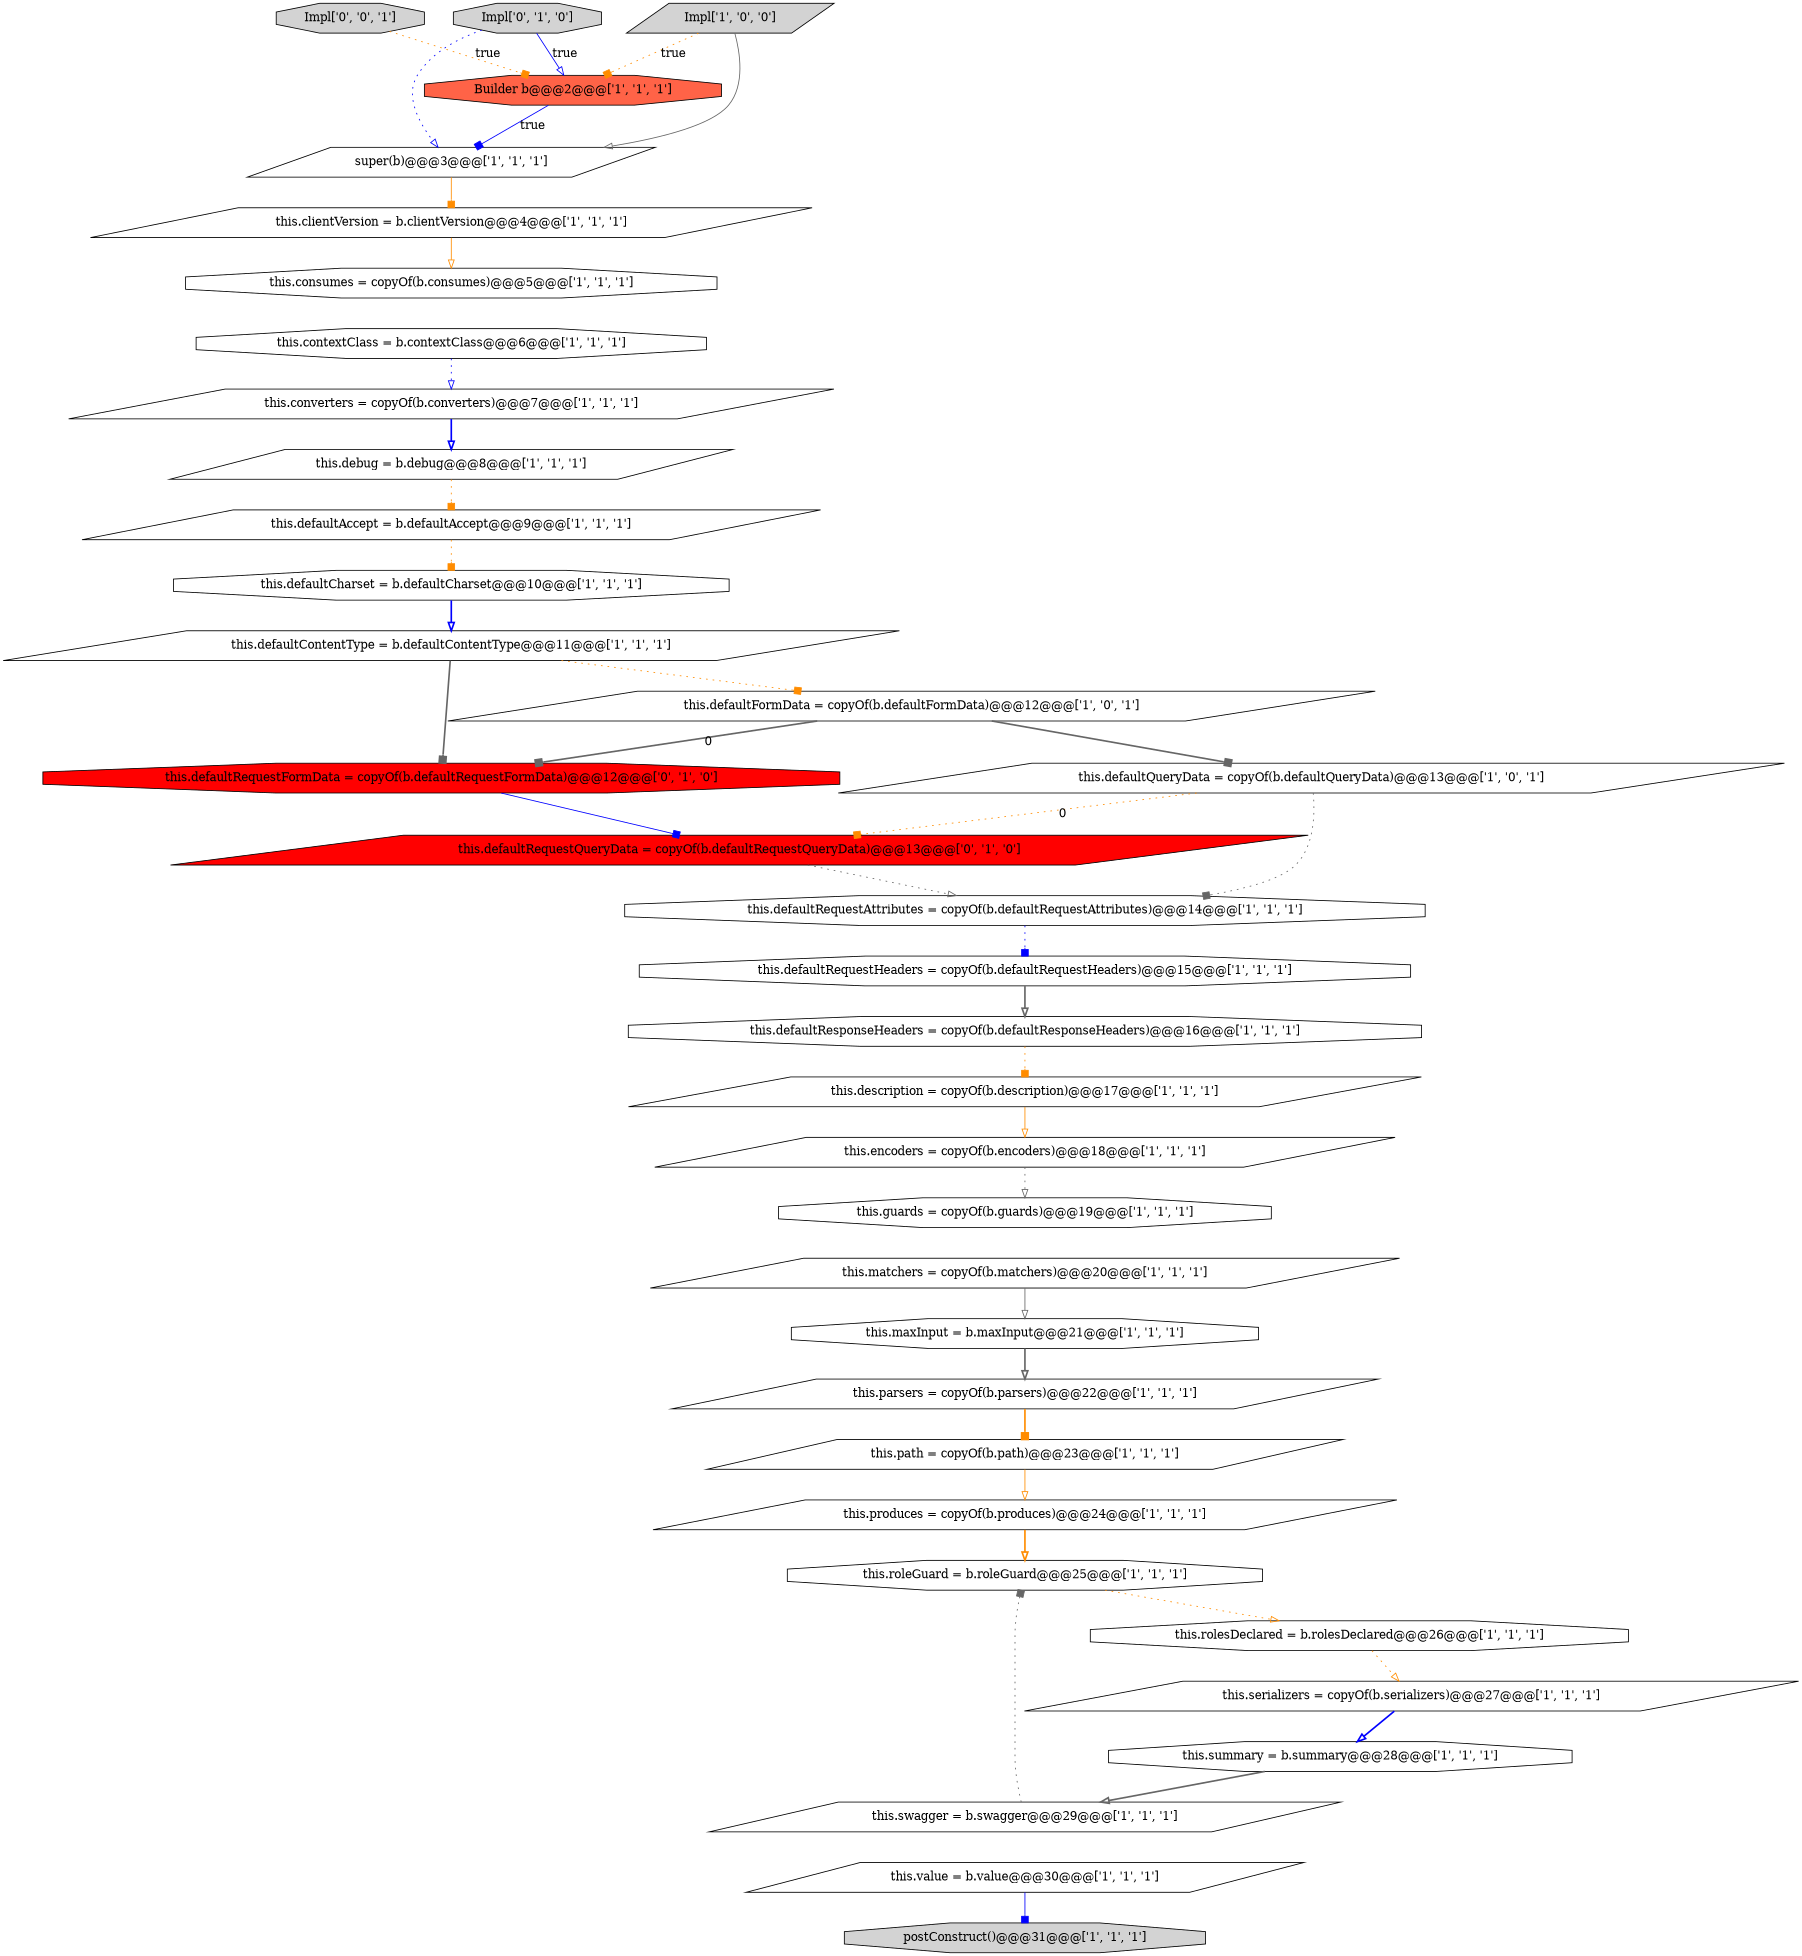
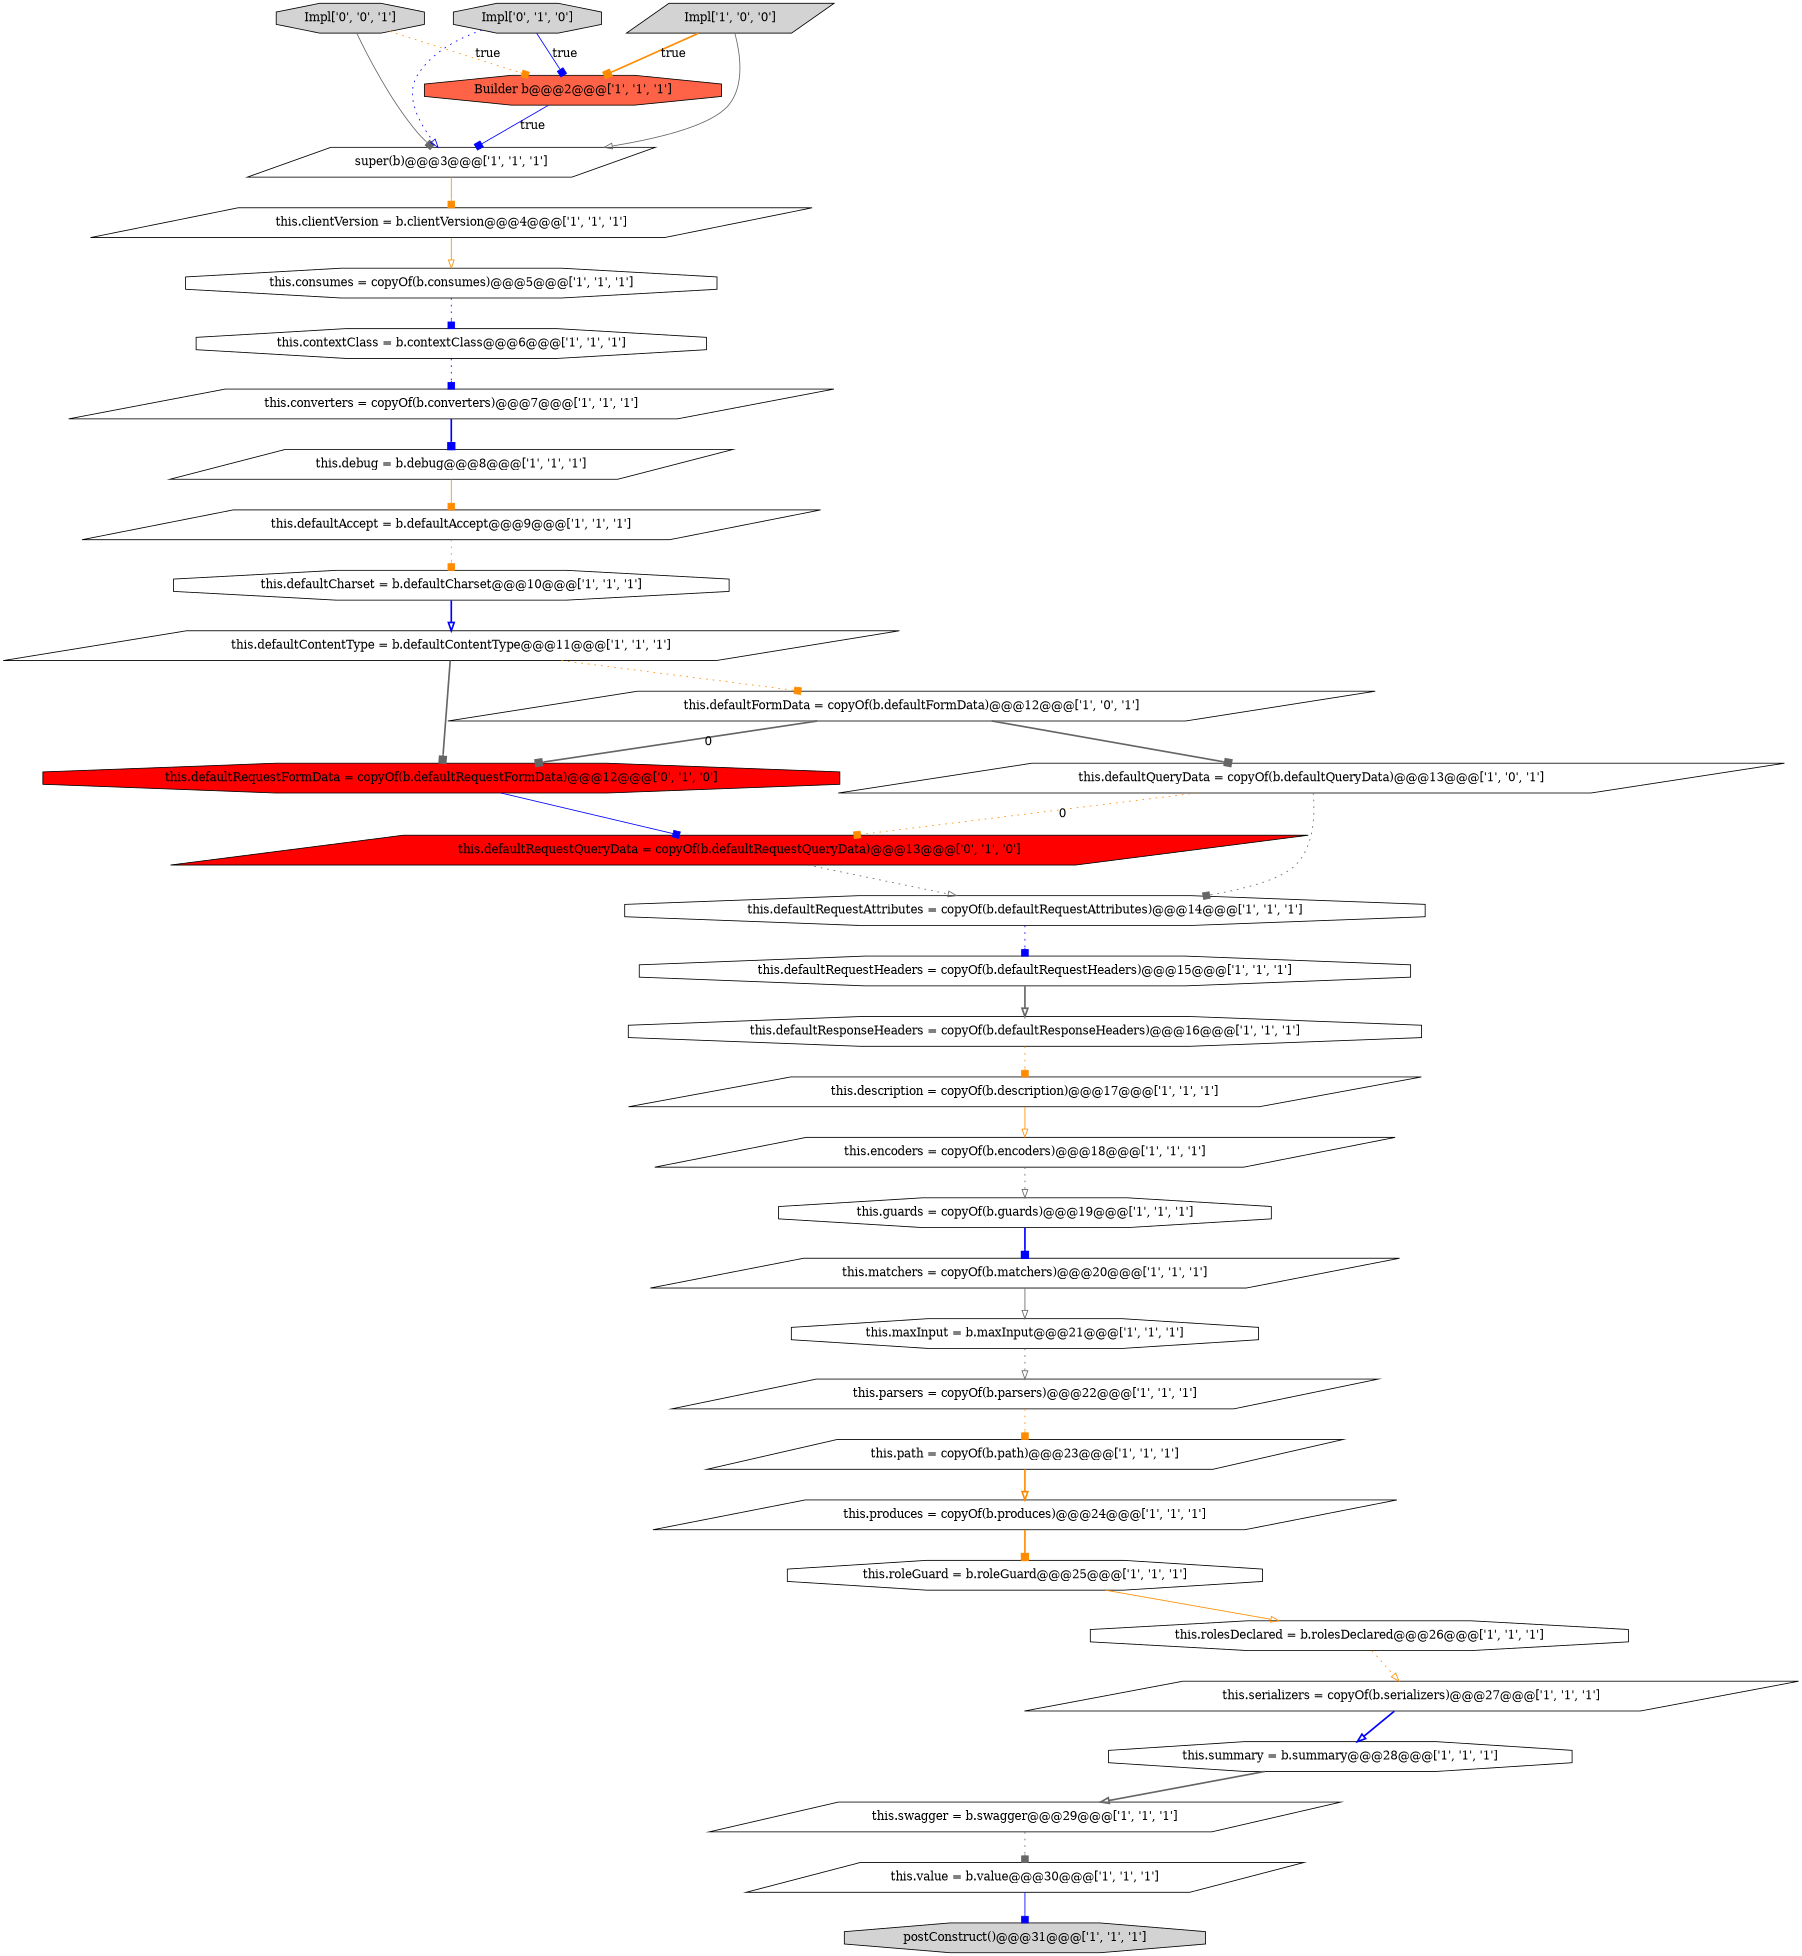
edge "Impl['0', '1', '0']" -> "Builder b@@@2@@@['1', '1', '1']": arrowhead onormal -> box
edge "Impl['1', '0', '0']" -> "Builder b@@@2@@@['1', '1', '1']": style dotted -> bold
edge "Impl['0', '0', '1']" -> "super(b)@@@3@@@['1', '1', '1']": added
edge "this.consumes = copyOf(b.consumes)@@@5@@@['1', '1', '1']" -> "this.contextClass = b.contextClass@@@6@@@['1', '1', '1']": added
edge "this.contextClass = b.contextClass@@@6@@@['1', '1', '1']" -> "this.converters = copyOf(b.converters)@@@7@@@['1', '1', '1']": arrowhead onormal -> box
edge "this.converters = copyOf(b.converters)@@@7@@@['1', '1', '1']" -> "this.debug = b.debug@@@8@@@['1', '1', '1']": arrowhead onormal -> box
edge "this.debug = b.debug@@@8@@@['1', '1', '1']" -> "this.defaultAccept = b.defaultAccept@@@9@@@['1', '1', '1']": style dotted -> solid
edge "this.guards = copyOf(b.guards)@@@19@@@['1', '1', '1']" -> "this.matchers = copyOf(b.matchers)@@@20@@@['1', '1', '1']": added
edge "this.maxInput = b.maxInput@@@21@@@['1', '1', '1']" -> "this.parsers = copyOf(b.parsers)@@@22@@@['1', '1', '1']": style bold -> dotted
edge "this.parsers = copyOf(b.parsers)@@@22@@@['1', '1', '1']" -> "this.path = copyOf(b.path)@@@23@@@['1', '1', '1']": style bold -> dotted
edge "this.path = copyOf(b.path)@@@23@@@['1', '1', '1']" -> "this.produces = copyOf(b.produces)@@@24@@@['1', '1', '1']": style solid -> bold
edge "this.produces = copyOf(b.produces)@@@24@@@['1', '1', '1']" -> "this.roleGuard = b.roleGuard@@@25@@@['1', '1', '1']": arrowhead onormal -> box
edge "this.roleGuard = b.roleGuard@@@25@@@['1', '1', '1']" -> "this.rolesDeclared = b.rolesDeclared@@@26@@@['1', '1', '1']": style dotted -> solid
edge "this.swagger = b.swagger@@@29@@@['1', '1', '1']" -> "this.roleGuard = b.roleGuard@@@25@@@['1', '1', '1']": now "this.swagger = b.swagger@@@29@@@['1', '1', '1']" -> "this.value = b.value@@@30@@@['1', '1', '1']"
